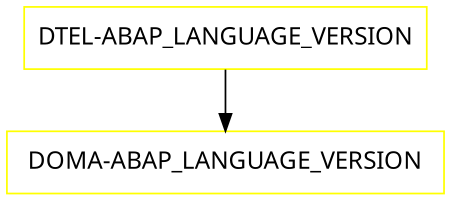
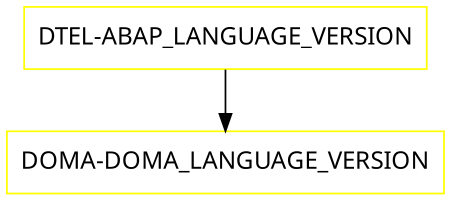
node "DOMA-ABAP_LANGUAGE_VERSION": label "DOMA-ABAP_LANGUAGE_VERSION" -> "DOMA-DOMA_LANGUAGE_VERSION"
